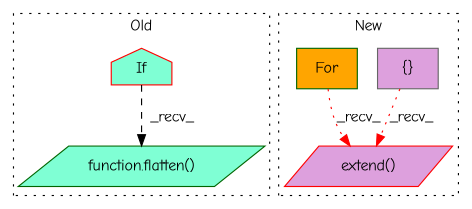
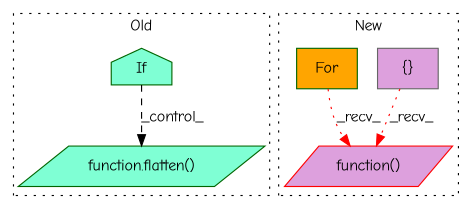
node "If": color red -> darkgreen
edge "If" -> "function.flatten()": label "_recv_" -> "_control_"
node "extend()": label "extend()" -> "function()"
